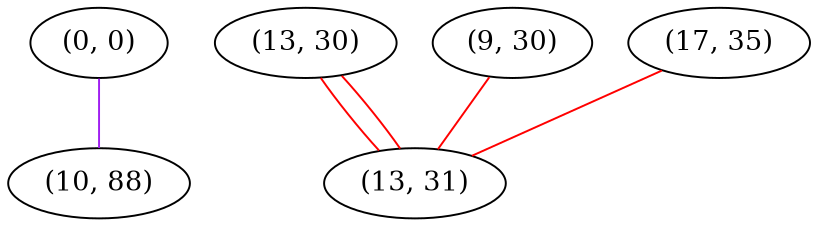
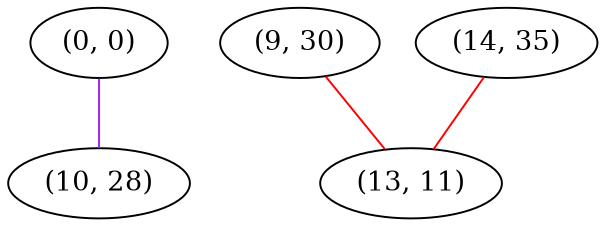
node "(13, 30)": removed
node "(17, 35)": label "(17, 35)" -> "(14, 35)"
node "(10, 88)": label "(10, 88)" -> "(10, 28)"
node "(13, 31)": label "(13, 31)" -> "(13, 11)"
